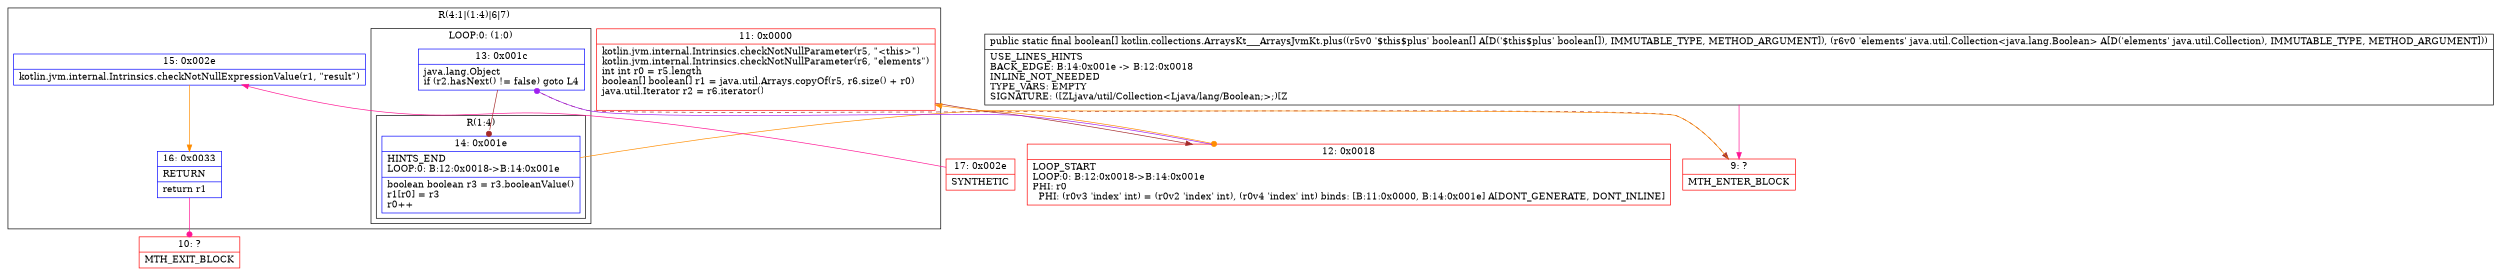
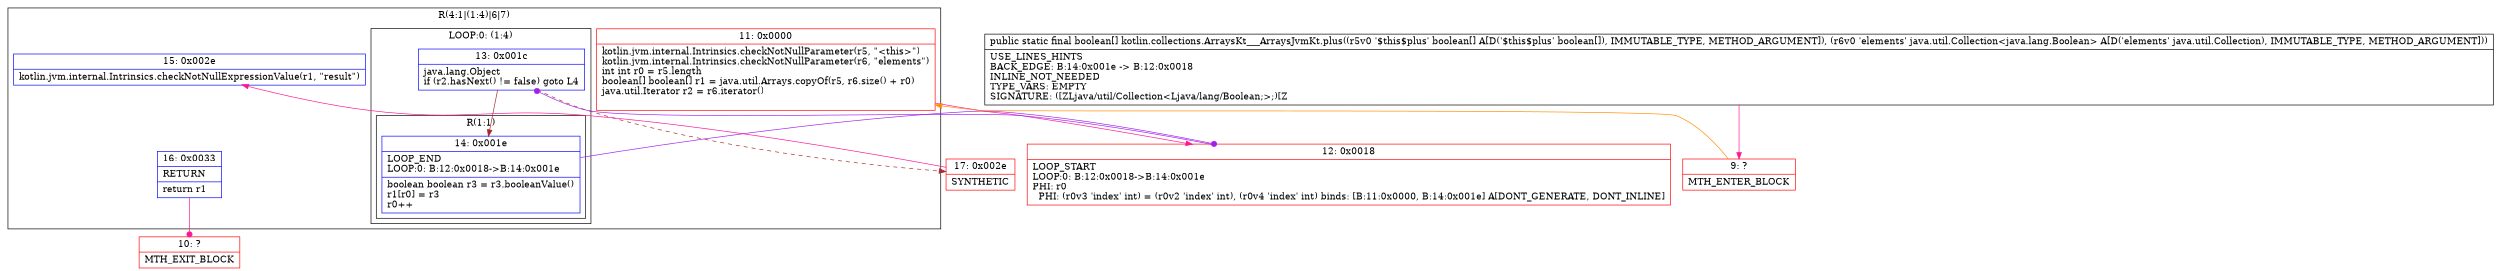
cluster "LOOP:0: (1:0)": label "LOOP:0: (1:0)" -> "LOOP:0: (1:4)"
edge "13: 0x001c" -> "14: 0x001e": arrowhead dot -> normal
edge "13: 0x001c" -> "9: ?": now "13: 0x001c" -> "17: 0x002e"
edge "15: 0x002e" -> "16: 0x0033": removed
edge "14: 0x001e" -> "12: 0x0018": color darkorange -> purple
edge "11: 0x0000" -> "12: 0x0018": color brown -> deeppink
cluster "R(1:4)": label "R(1:4)" -> "R(1:1)"
node "14: 0x001e": text "HINTS_END" -> "LOOP_END"
